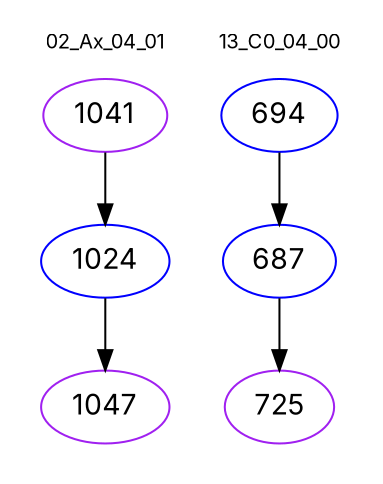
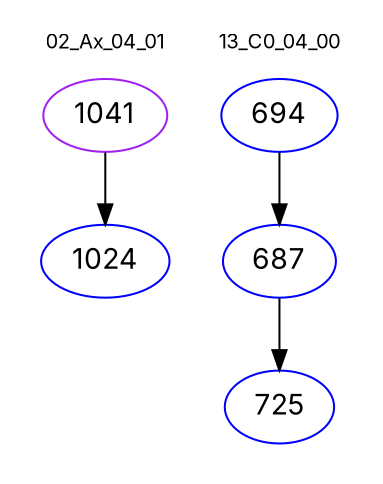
node "1047": removed
node "725": color purple -> blue
